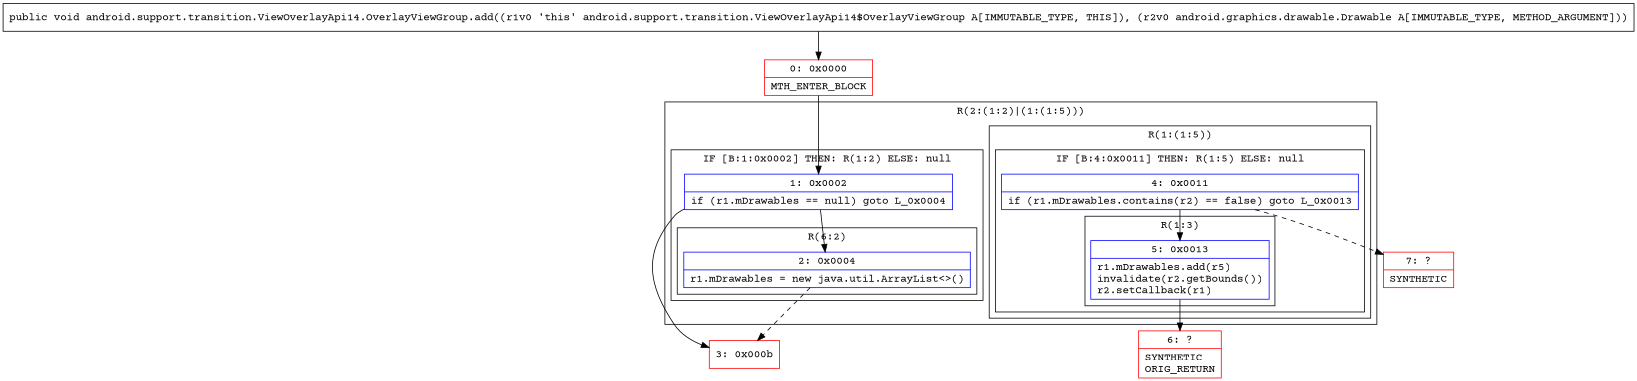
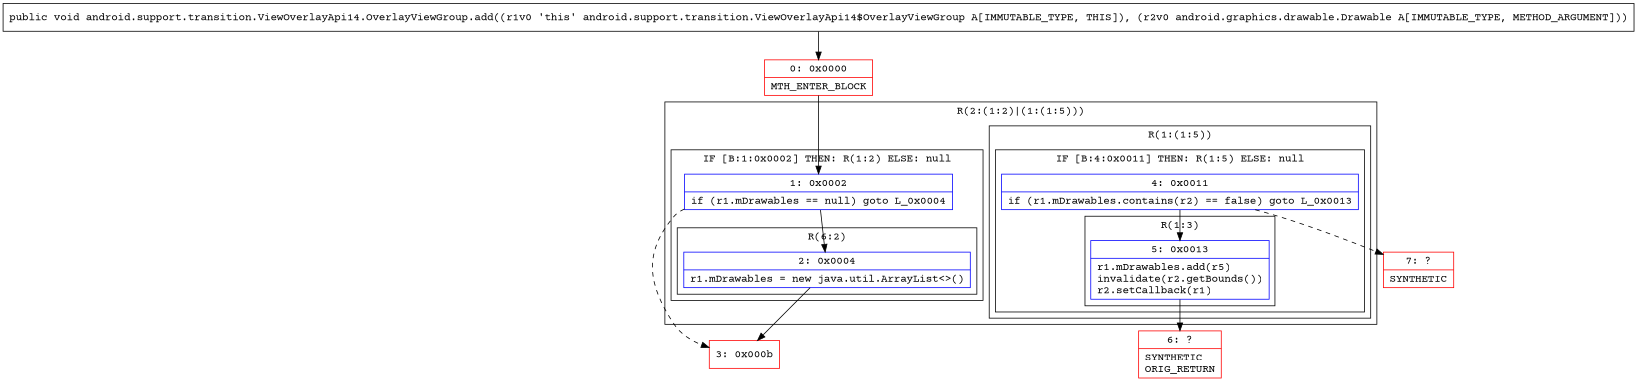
edge "1: 0x0002" -> "3: 0x000b": style solid -> dashed
edge "2: 0x0004" -> "3: 0x000b": style dashed -> solid
